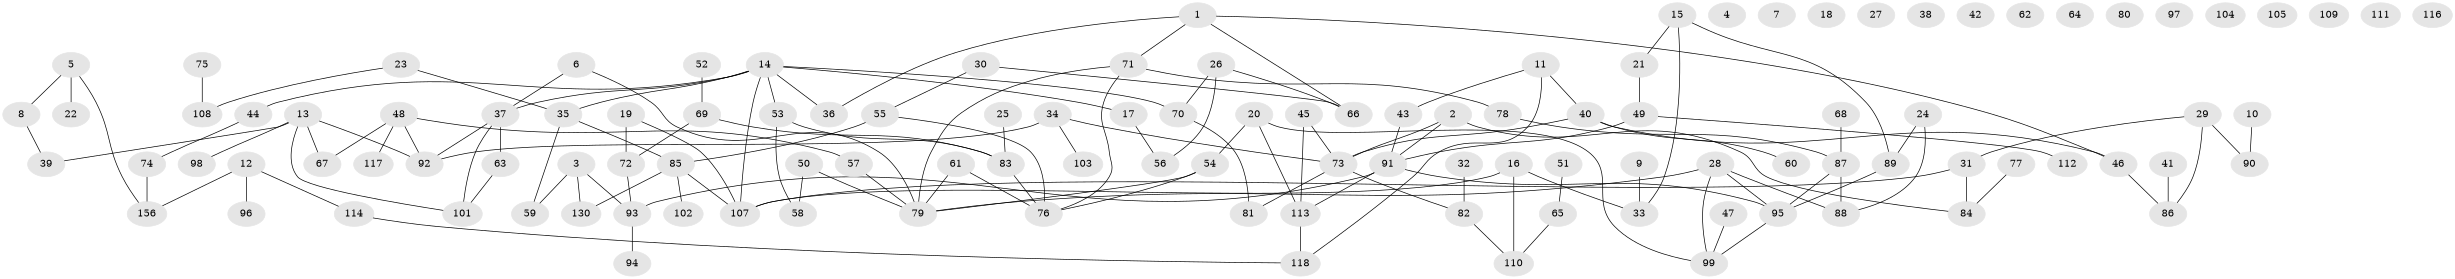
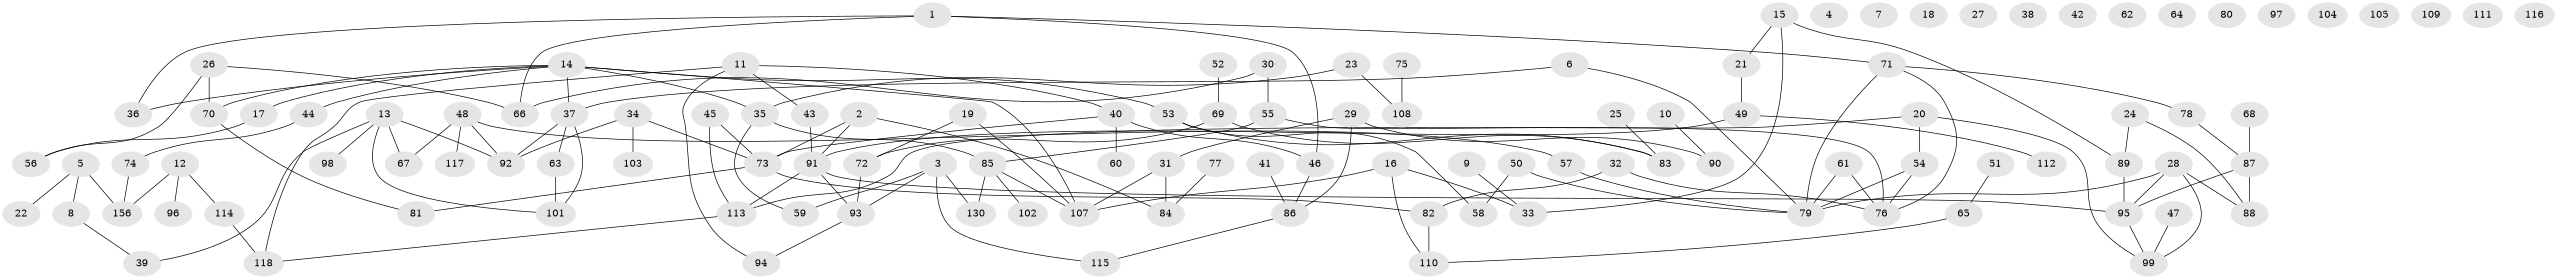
edge "11" -- "94": added
edge "83" -- "76": now "32" -- "76"
node "115": added
